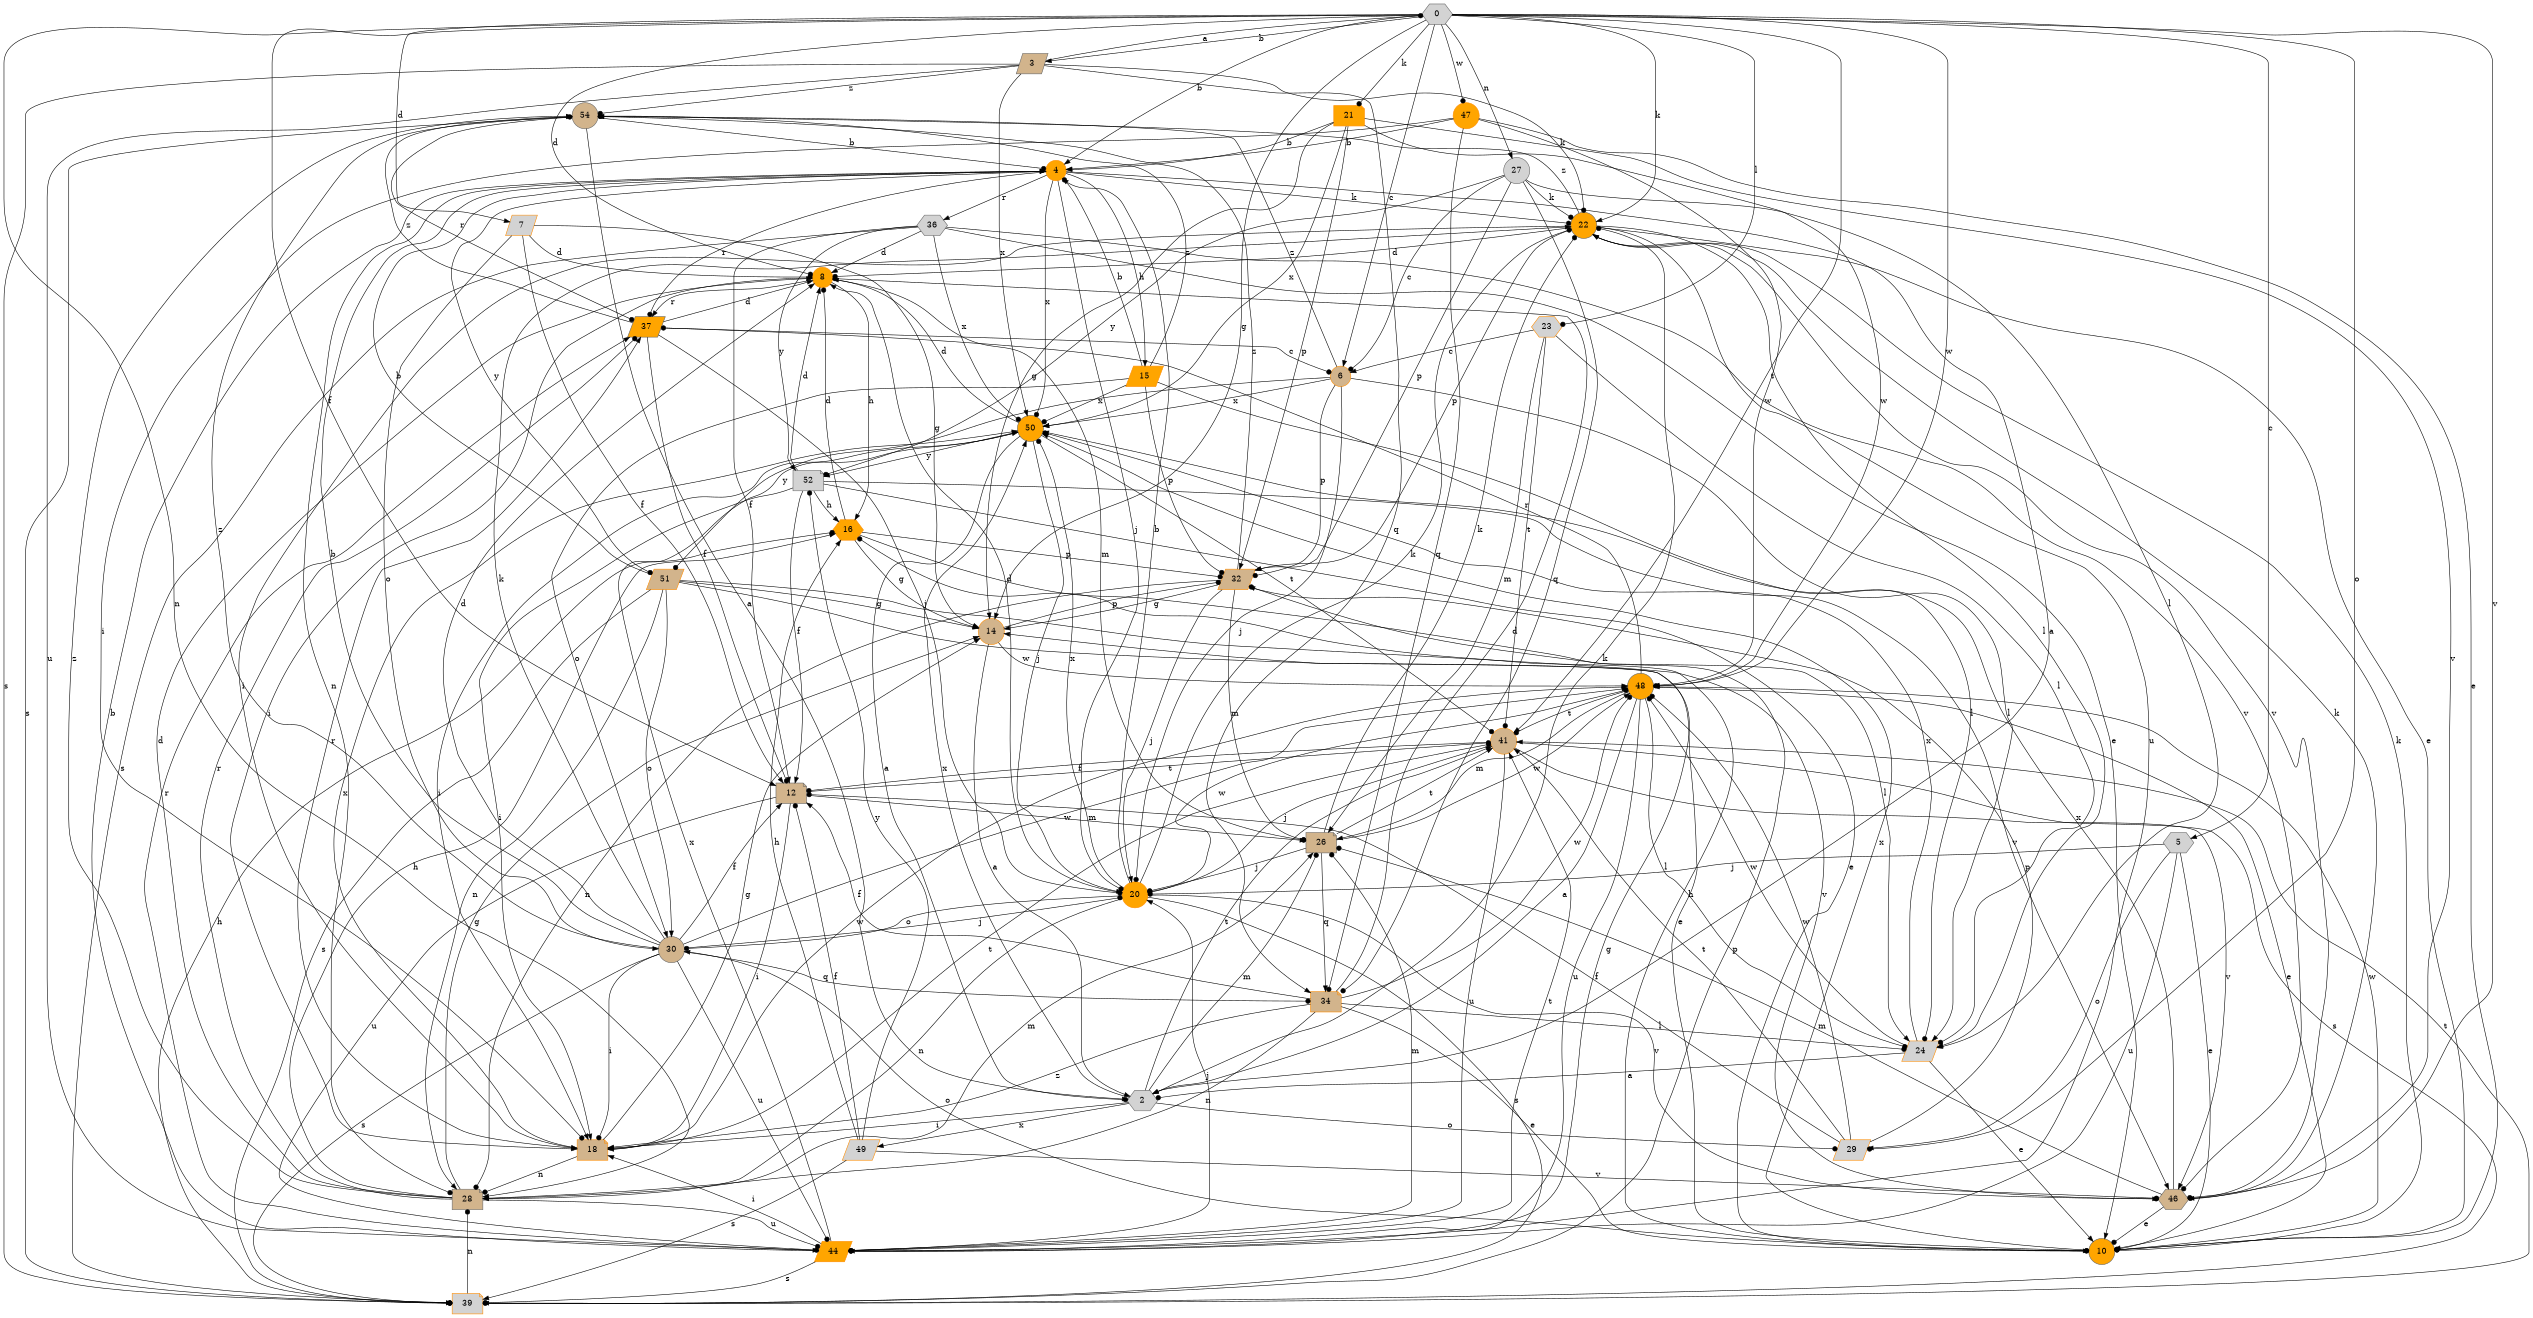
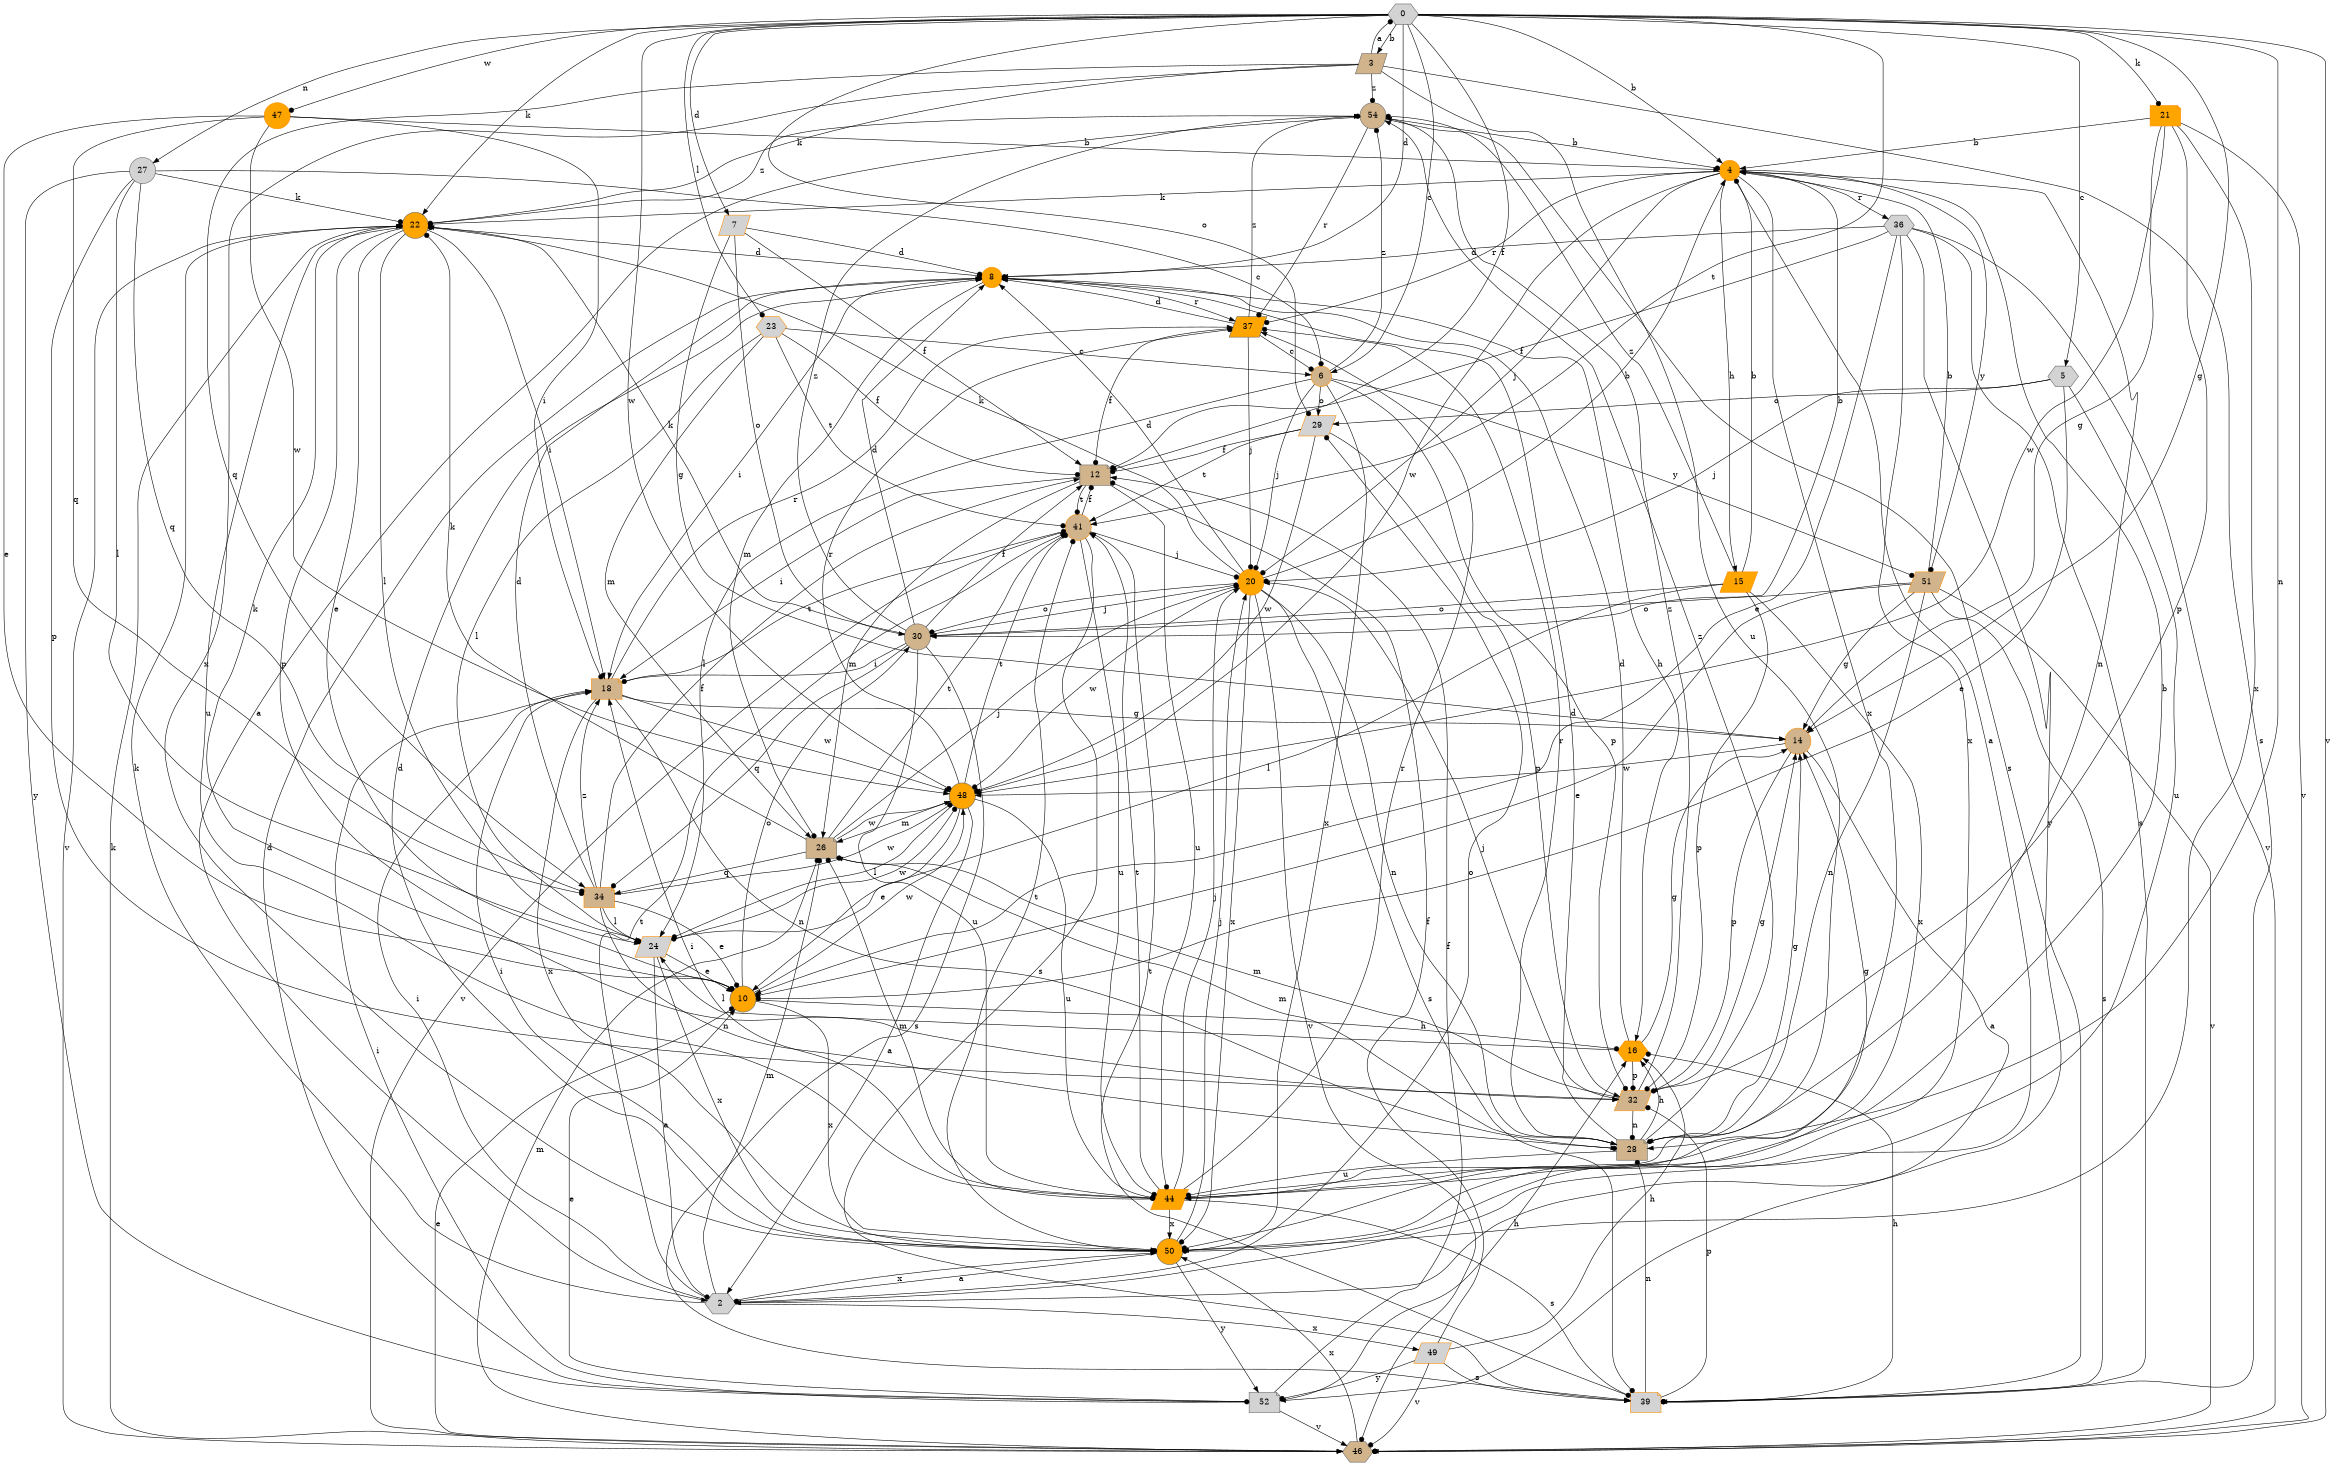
edge "6" -> "29": added, label "o"
edge "23" -> "12": added, label "f"
edge "36" -> "12": arrowhead normal -> dot
edge "30" -> "48": now "4" -> "48"
